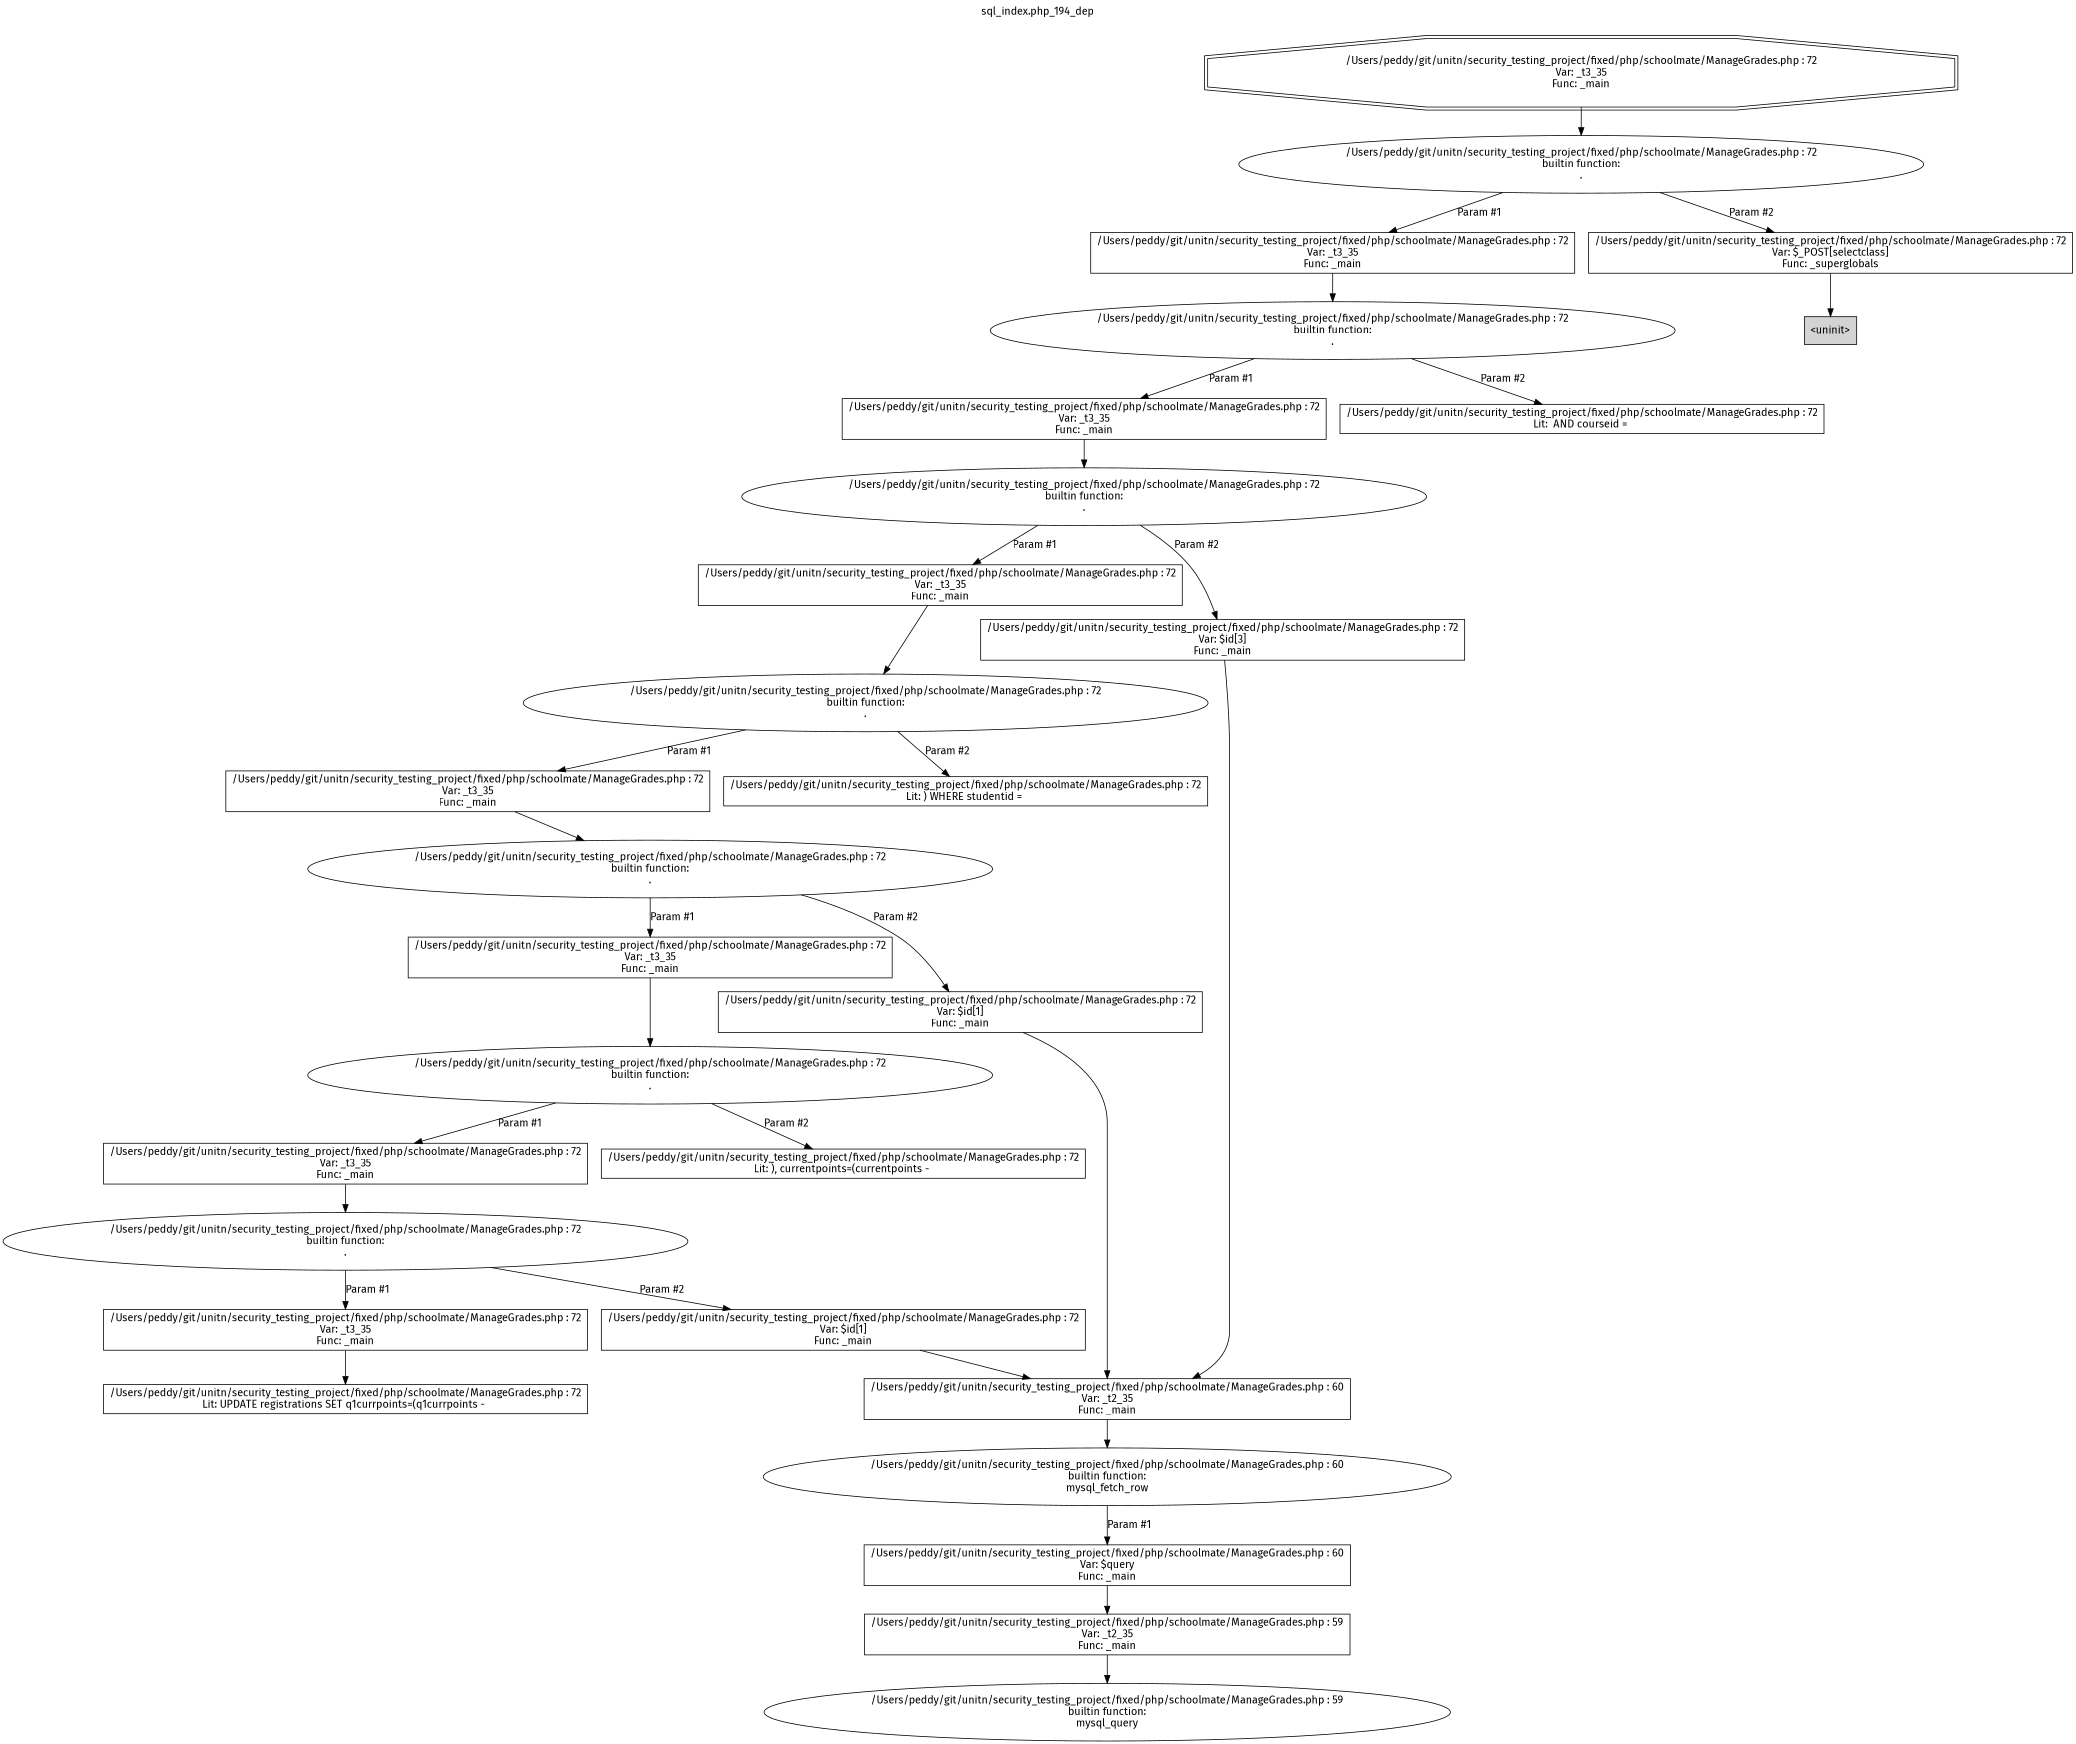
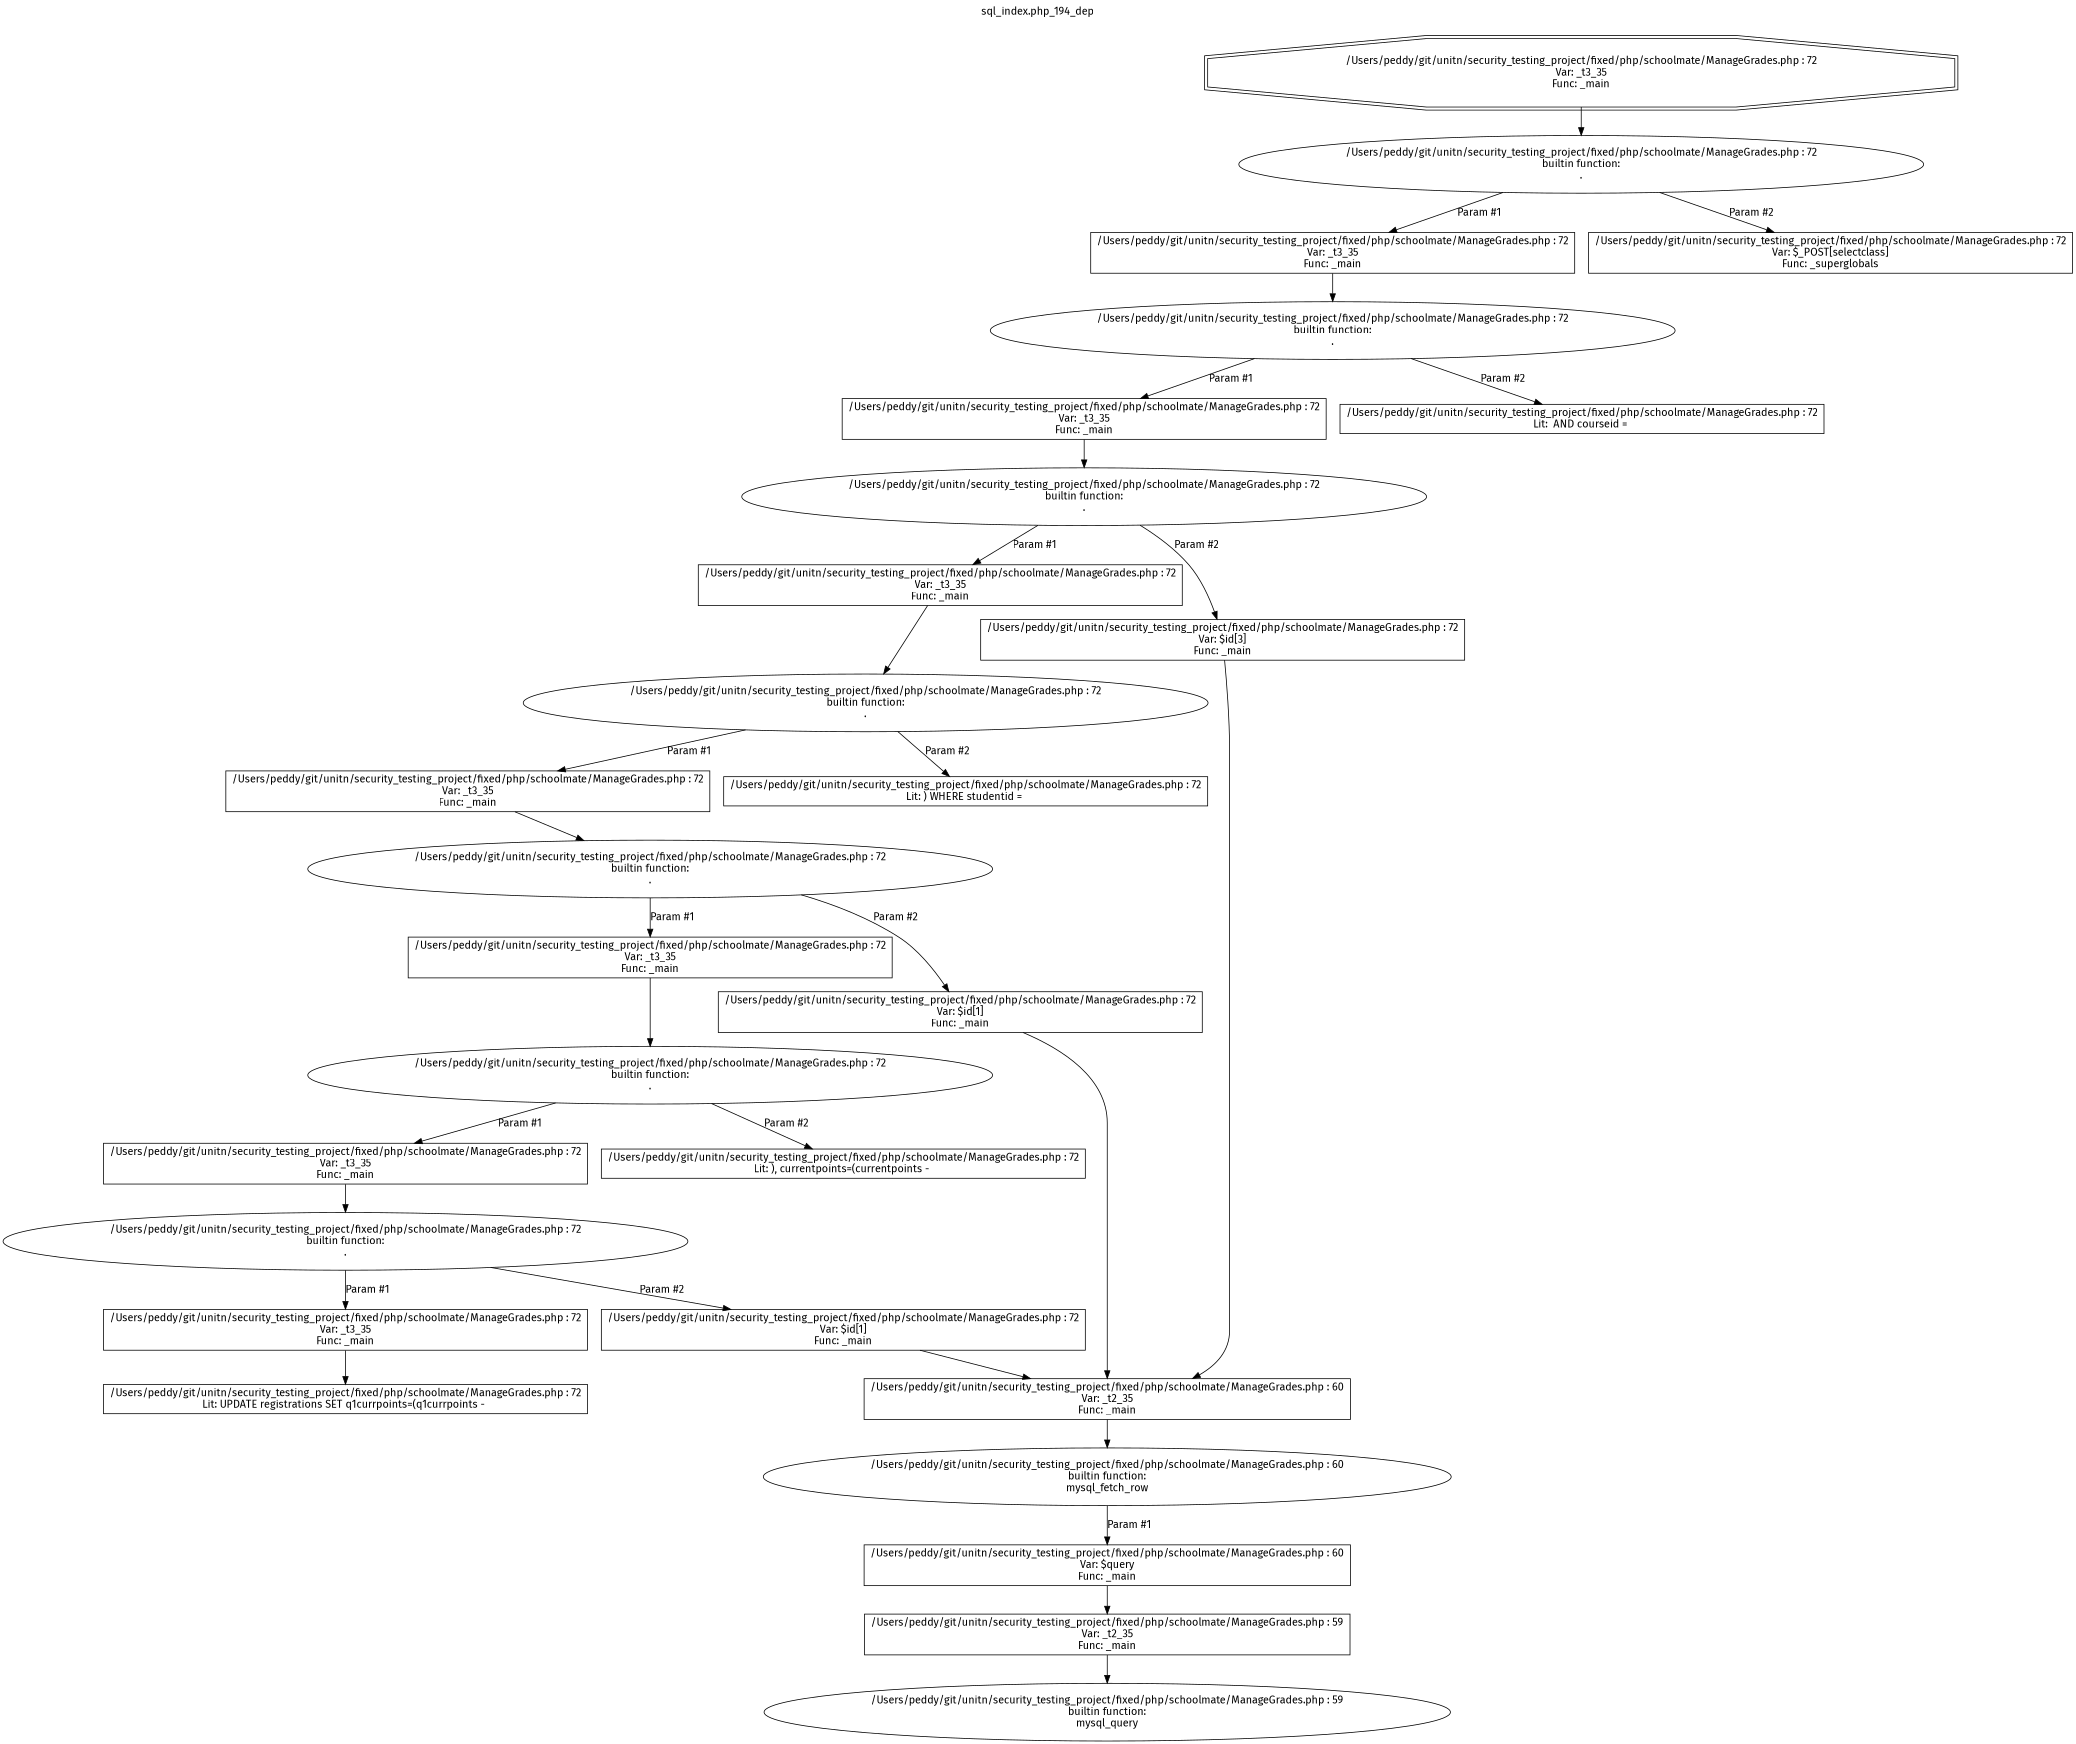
node "<uninit>": removed
